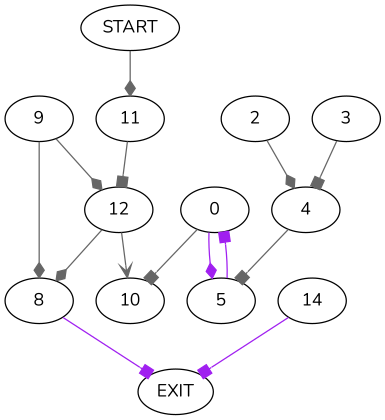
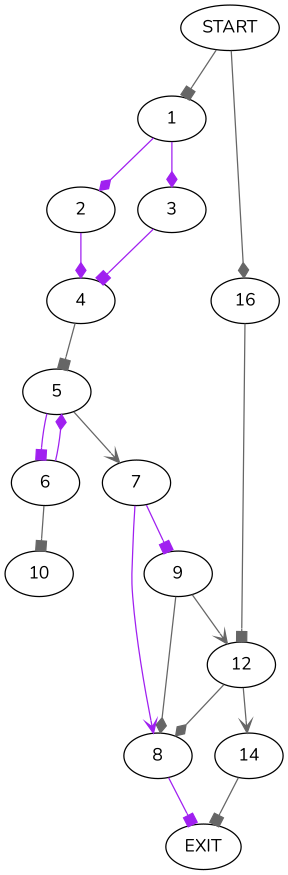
node "11": label "11" -> "16"
node "1": added
edge "2" -> "4": color gray40 -> purple
edge "9" -> "12": arrowhead diamond -> vee
edge "3" -> "4": color gray40 -> purple
node "0": label "0" -> "6"
edge "12" -> "10": now "12" -> "14"
edge "14" -> "EXIT": color purple -> gray40
node "7": added
